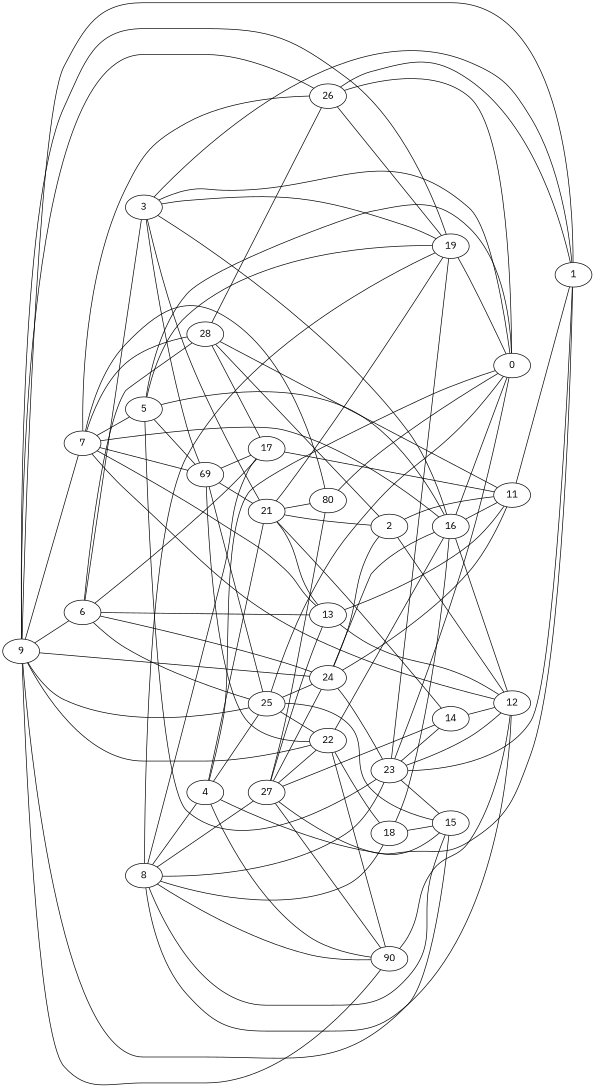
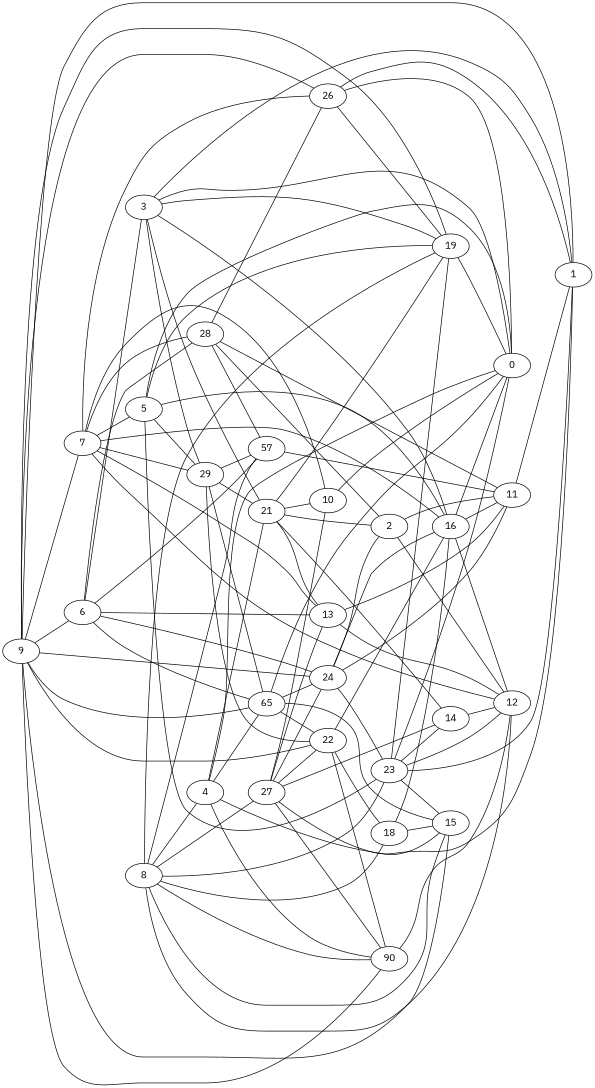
node "17": label "17" -> "57"
node "69": label "69" -> "29"
node "80": label "80" -> "10"
node "25": label "25" -> "65"
